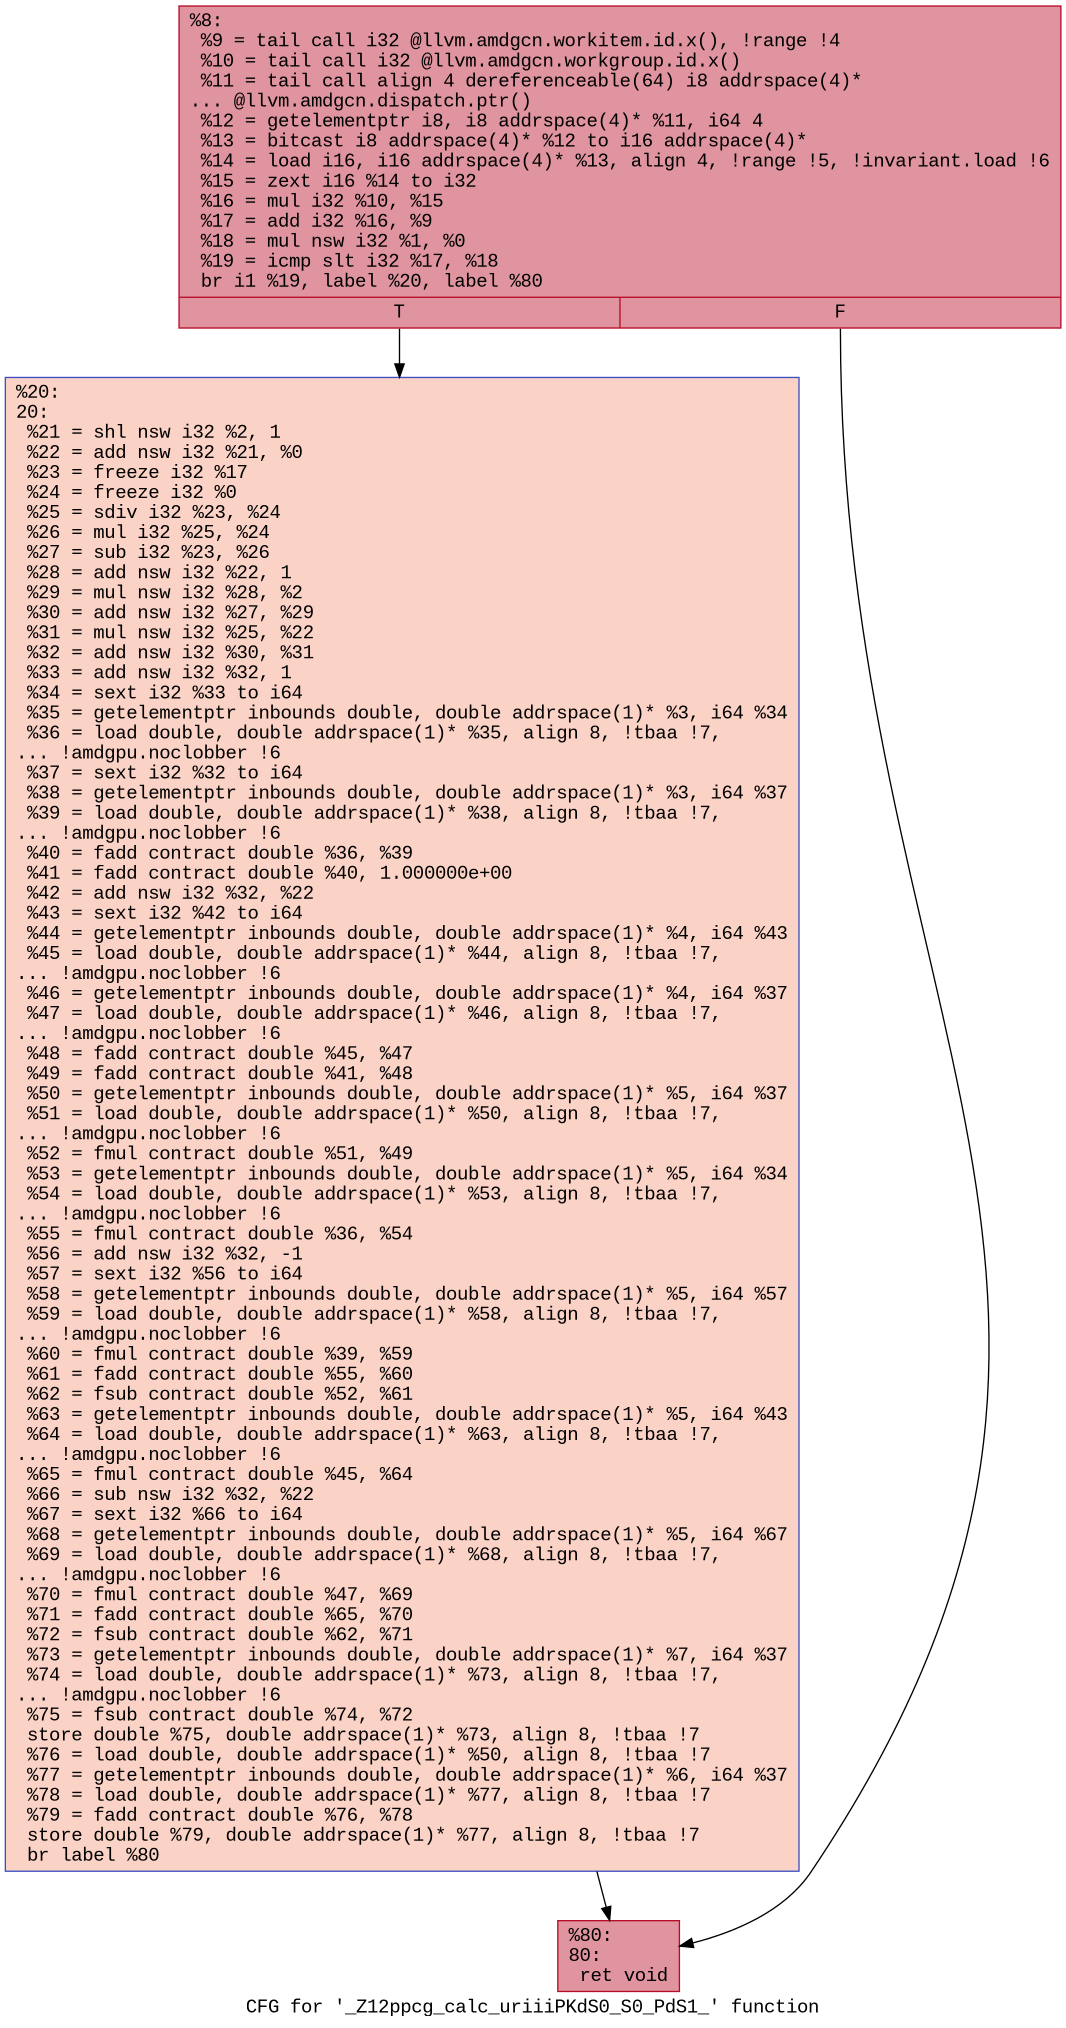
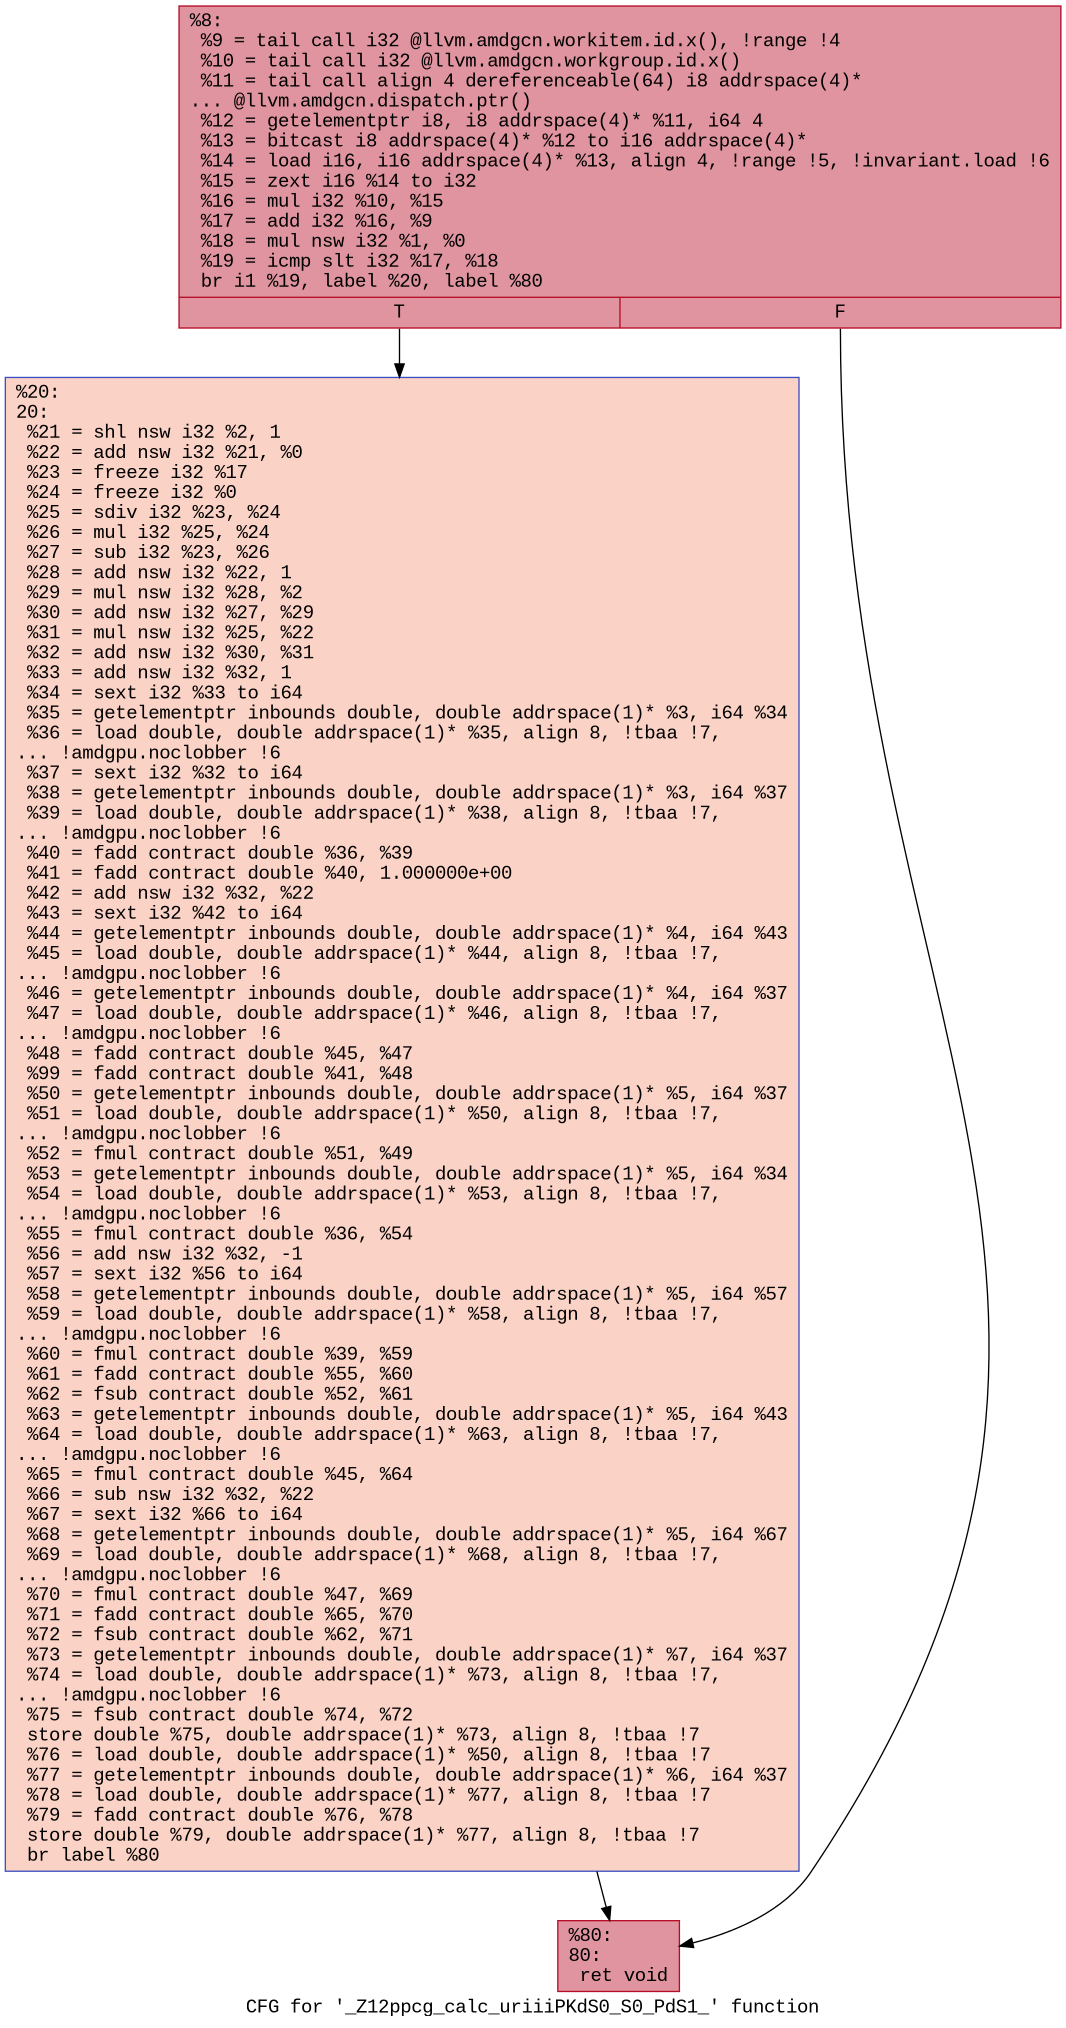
node "%20:": text "%49 = fadd contract double %41, %48" -> "%99 = fadd contract double %41, %48"
